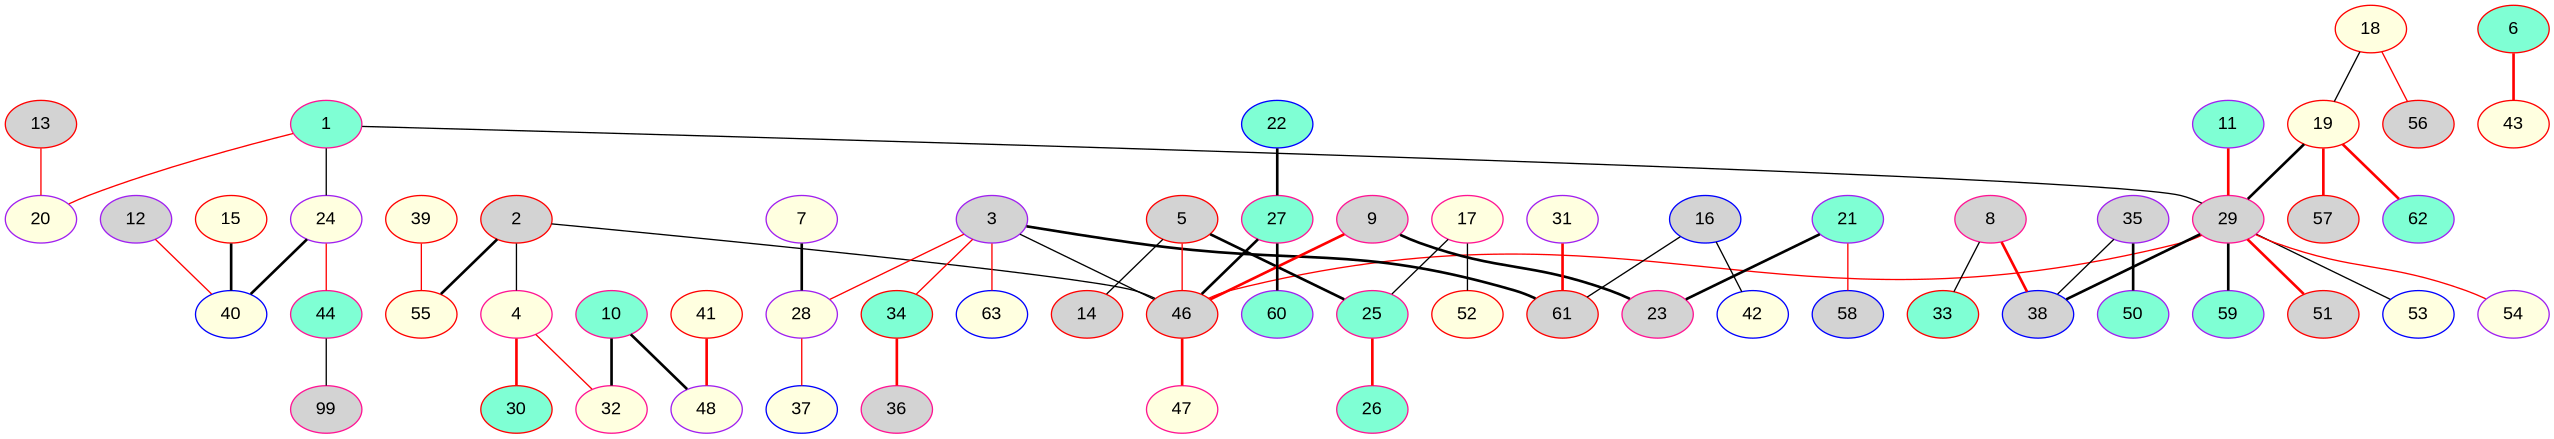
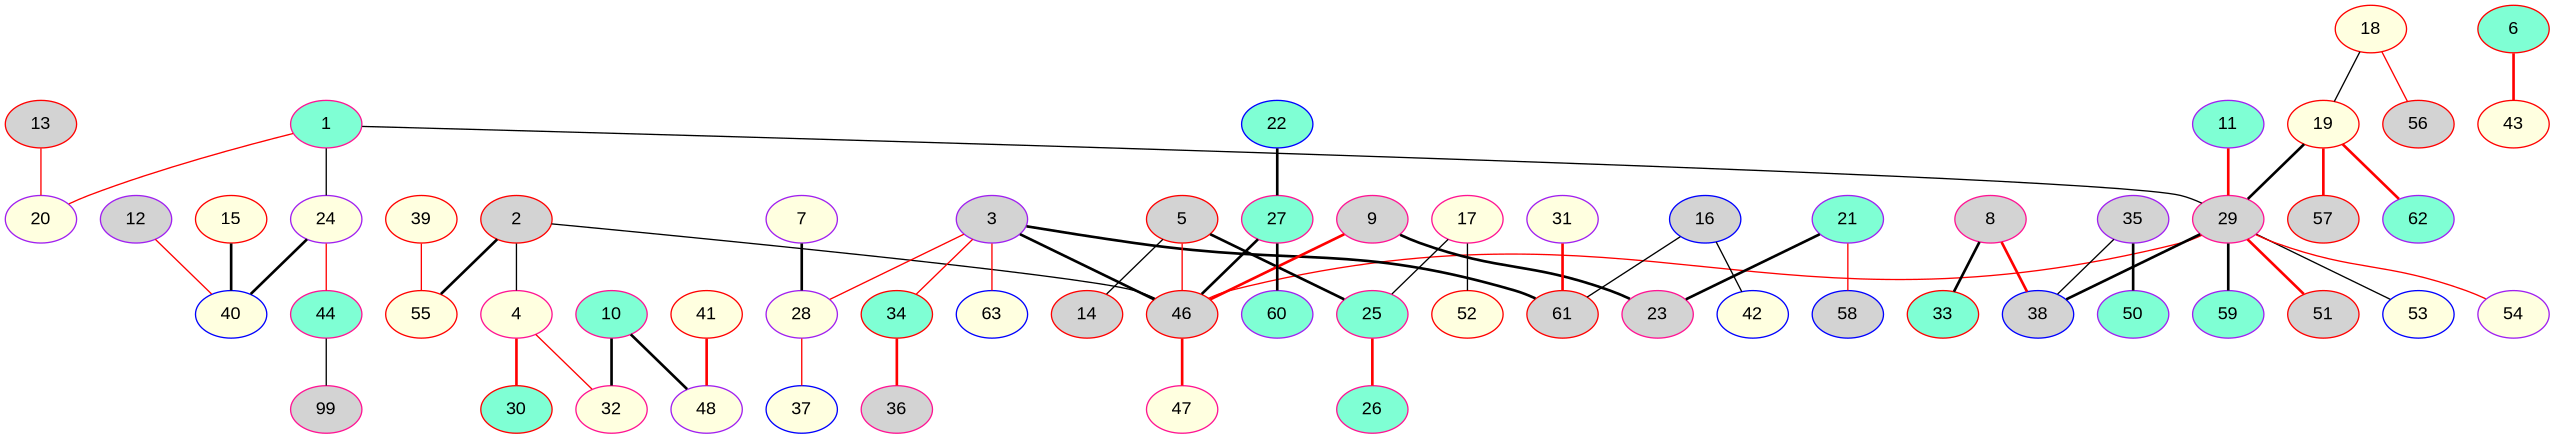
edge "3" -- "46": style solid -> bold
edge "8" -- "33": style solid -> bold
